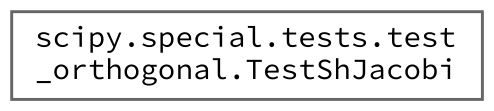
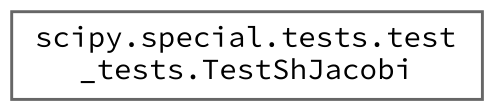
node "scipy.special.tests.test _orthogonal.TestShJacobi": label "scipy.special.tests.test _orthogonal.TestShJacobi" -> "scipy.special.tests.test _tests.TestShJacobi"
